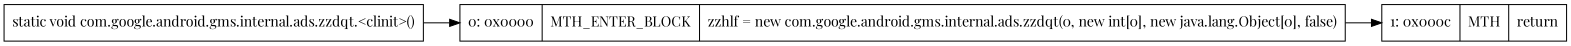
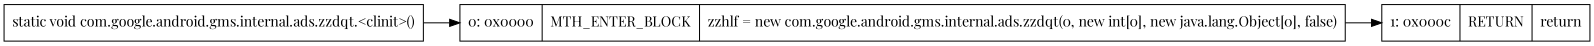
node "1: 0x000c": text "MTH" -> "RETURN"
